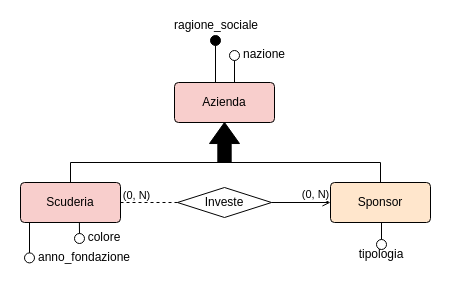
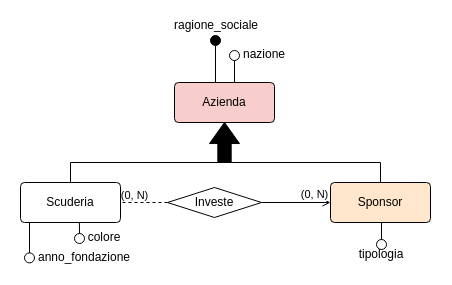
node "Scuderia": fillcolor #f8cecc -> #ffffff
node "Investe": moved (225, 203) -> (215, 203)
